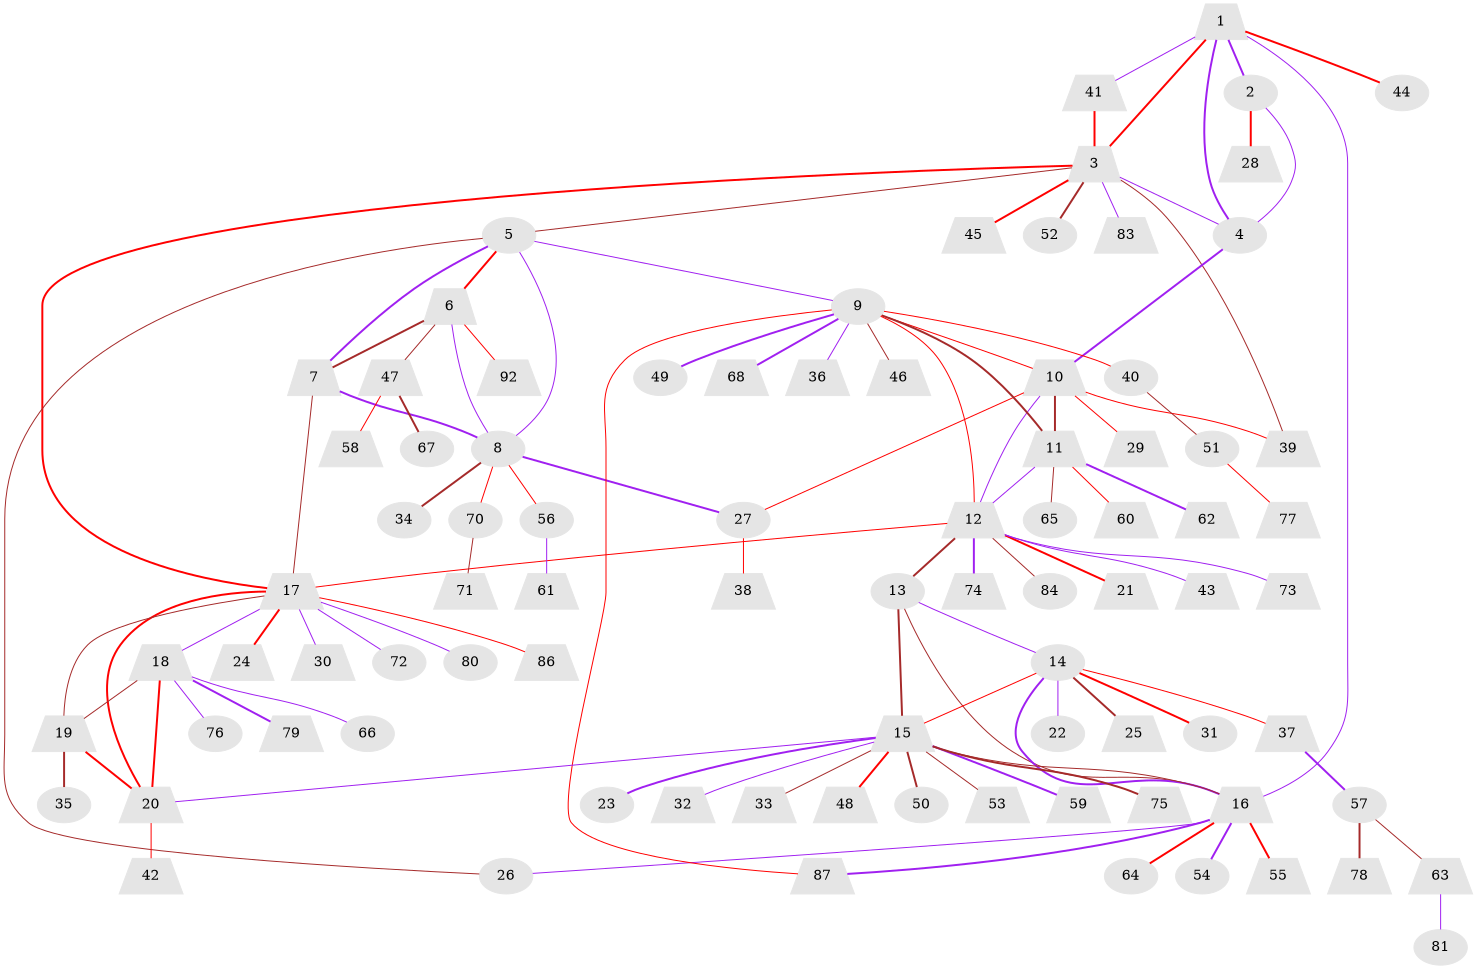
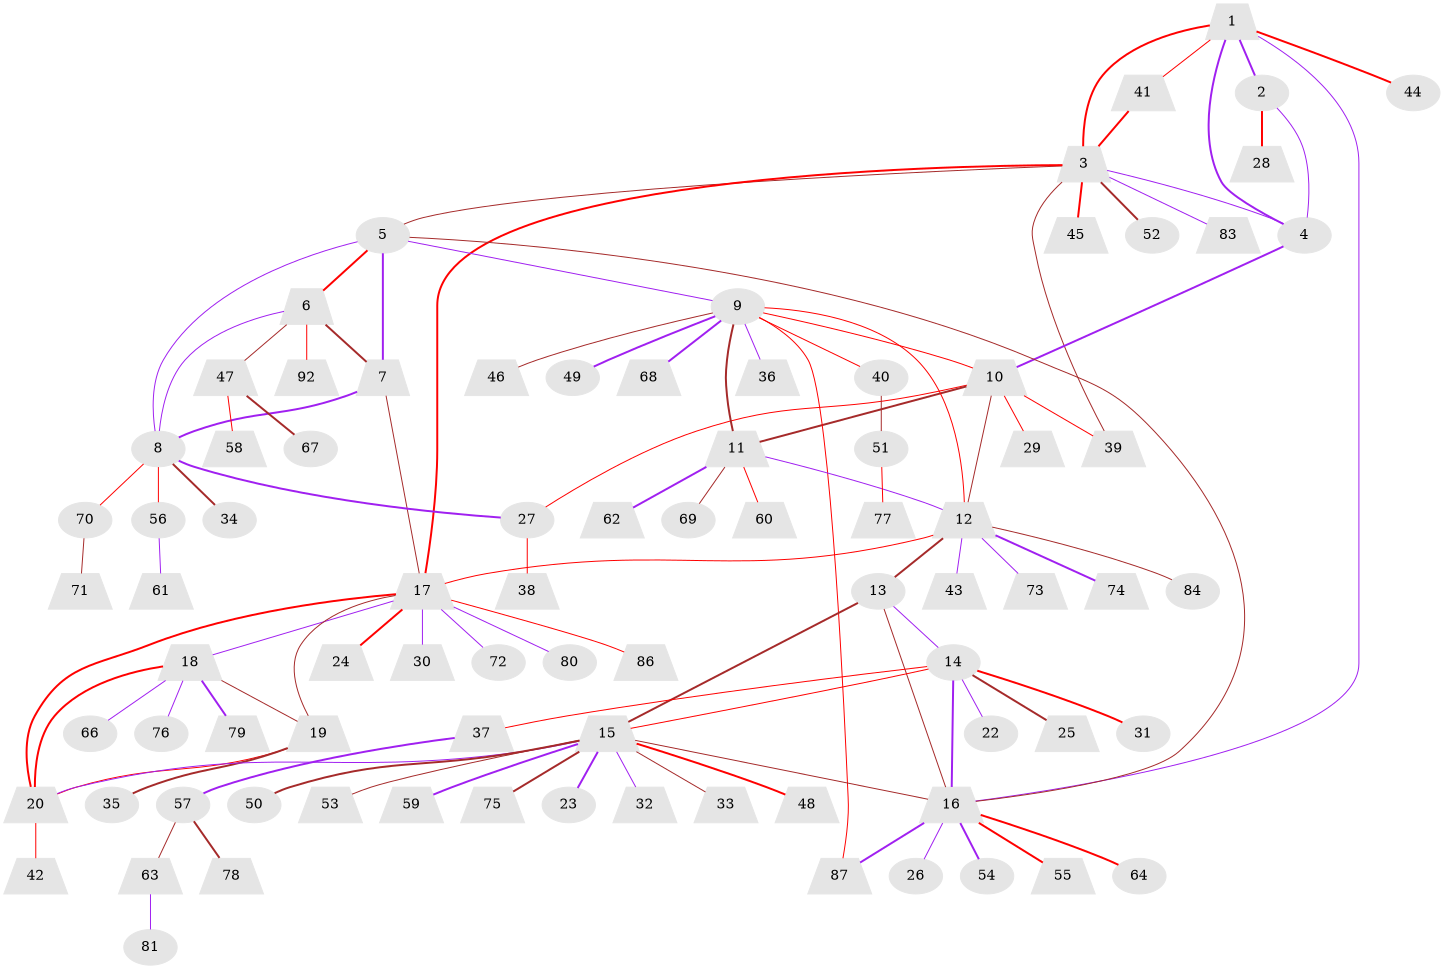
edge "1" -- "41": color purple -> red
edge "10" -- "12": color purple -> brown
node "65": label "65" -> "69"
node "21": removed
edge "5" -- "26": now "5" -- "16"
edge "19" -- "20": style bold -> solid
